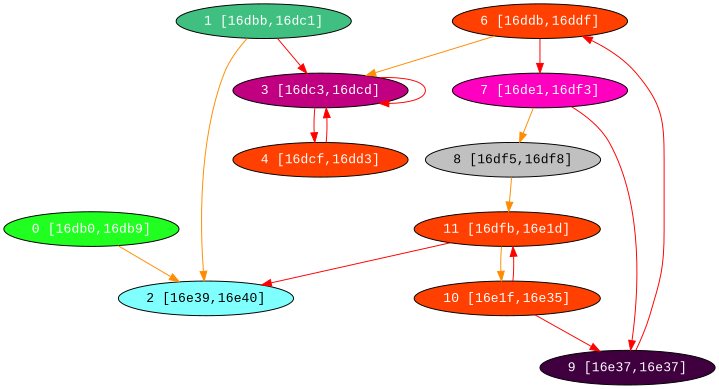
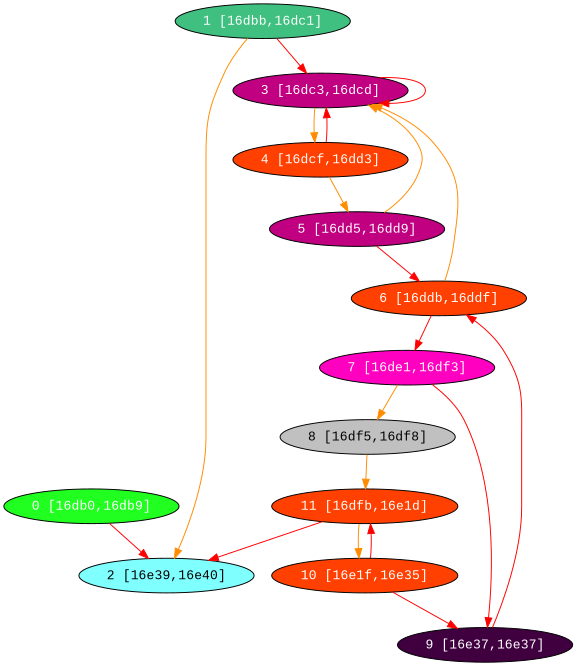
edge "3 [16dc3,16dcd]" -> "4 [16dcf,16dd3]": color red -> darkorange
node "5 [16dd5,16dd9]": added
edge "0 [16db0,16db9]" -> "2 [16e39,16e40]": color darkorange -> red
